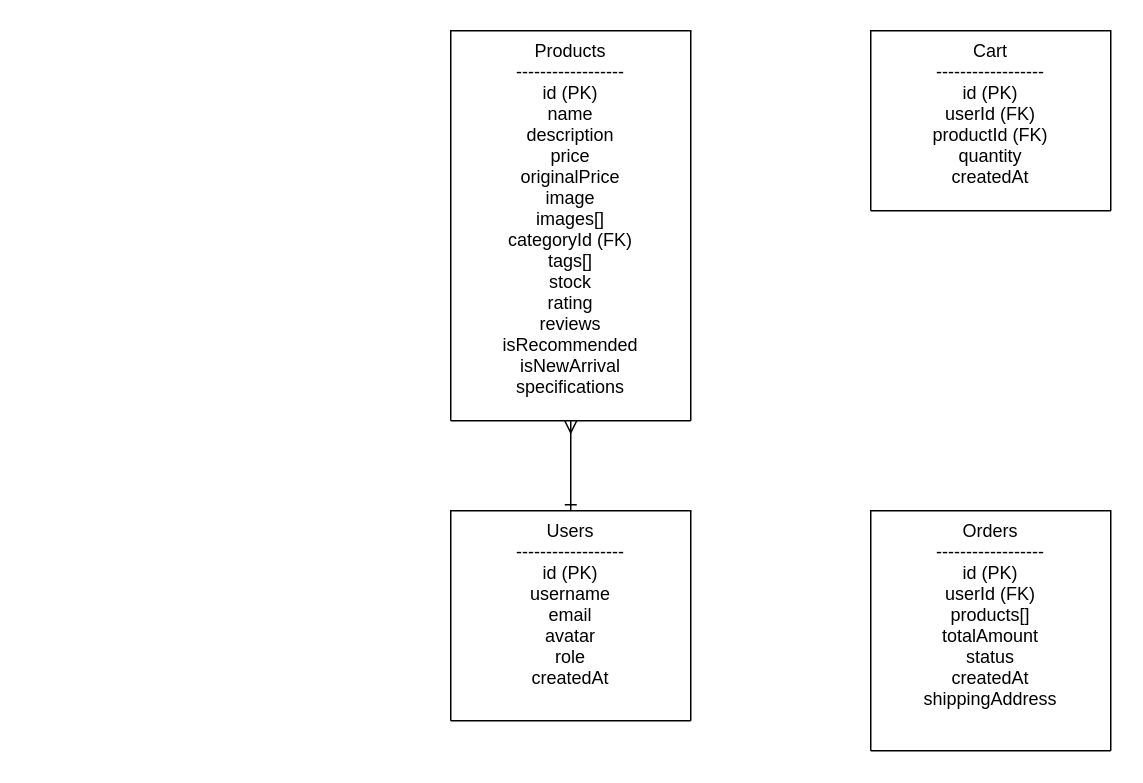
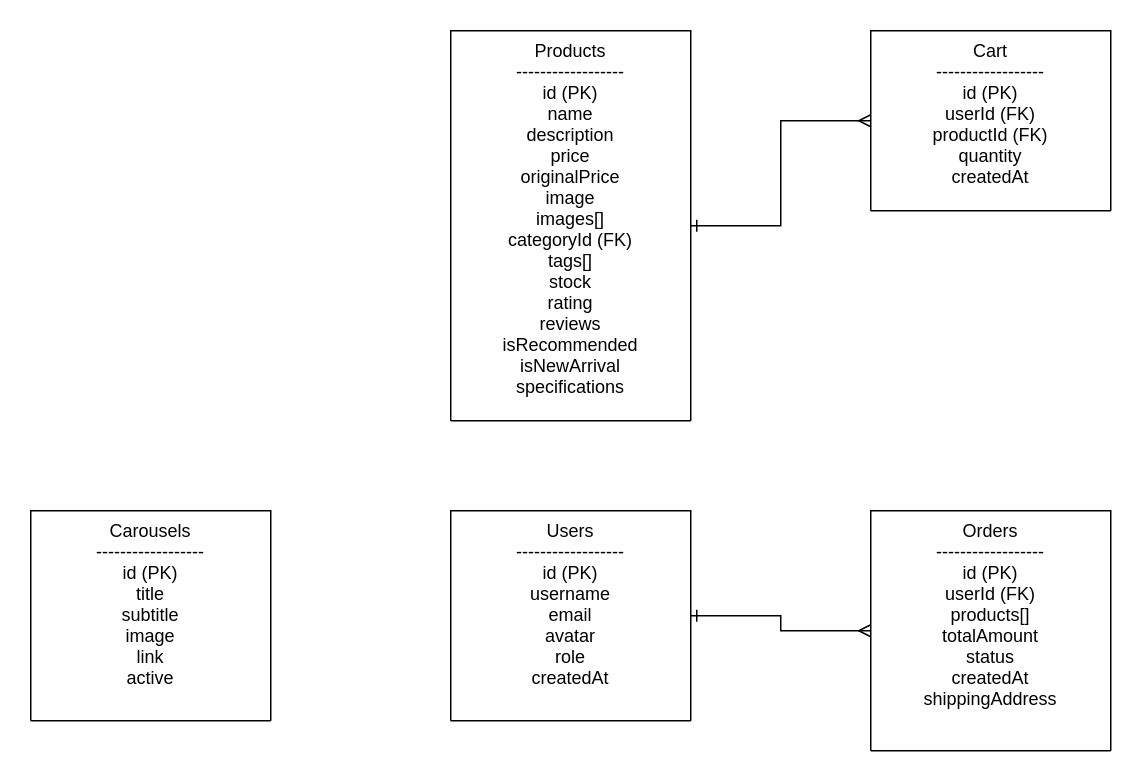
edge "Cart ------------------ id (PK) userId (FK) productId (FK) quantity createdAt" -- "Products ------------------ id (PK) name description price originalPrice image images[] categoryId (FK) tags[] stock rating reviews isRecommended isNewArrival specifications": added
edge "Products ------------------ id (PK) name description price originalPrice image images[] categoryId (FK) tags[] stock rating reviews isRecommended isNewArrival specifications" -- "Users ------------------ id (PK) username email avatar role createdAt": removed
node "Carousels ------------------ id (PK) title subtitle image link active": added
edge "Users ------------------ id (PK) username email avatar role createdAt" -- "Orders ------------------ id (PK) userId (FK) products[] totalAmount status createdAt shippingAddress": added
